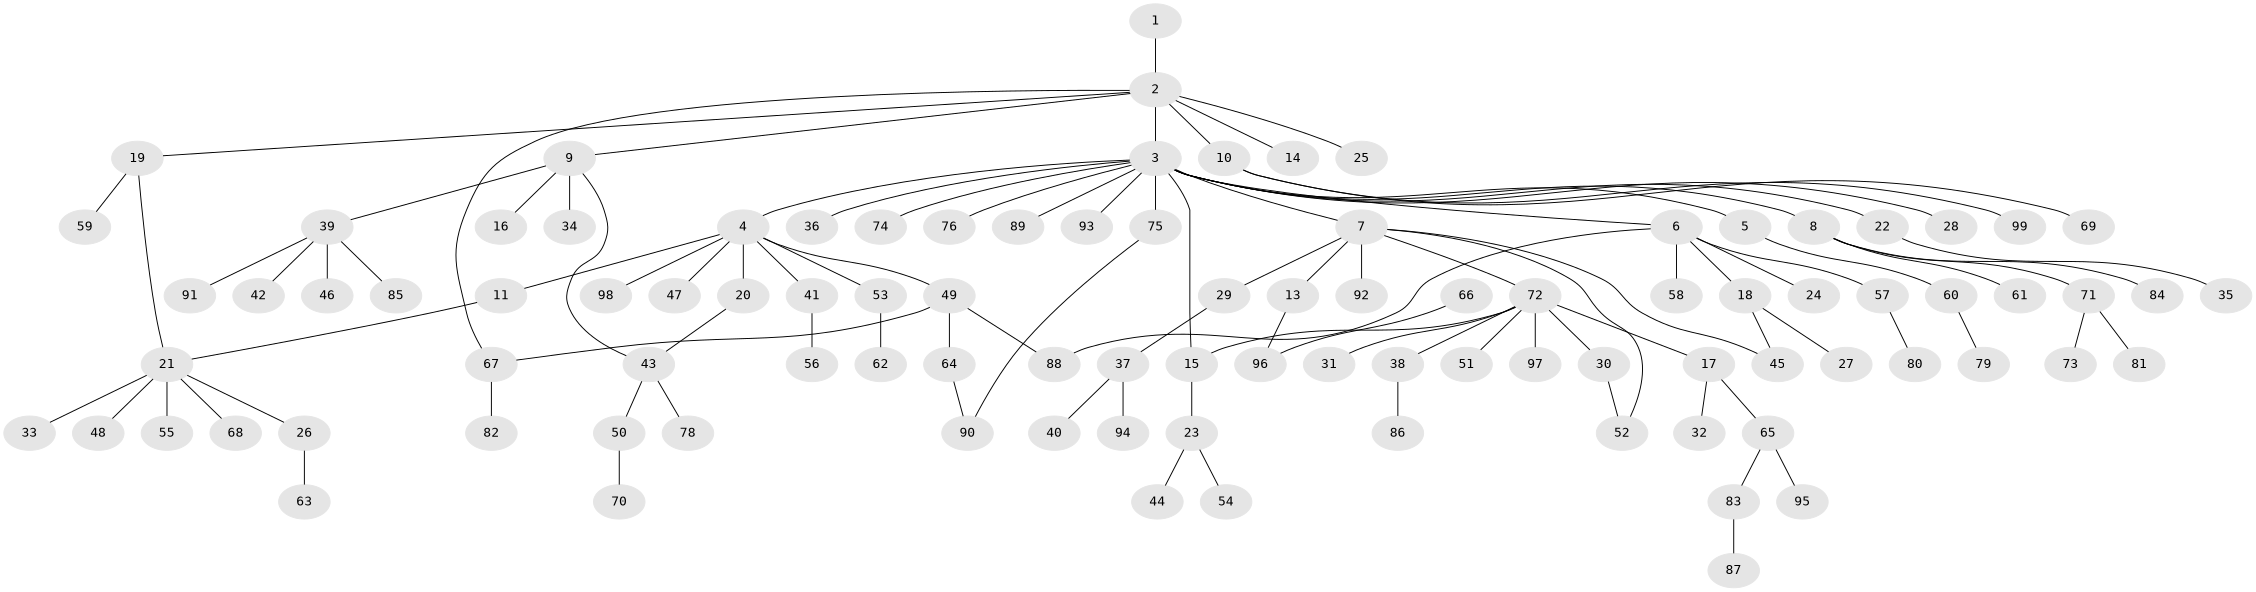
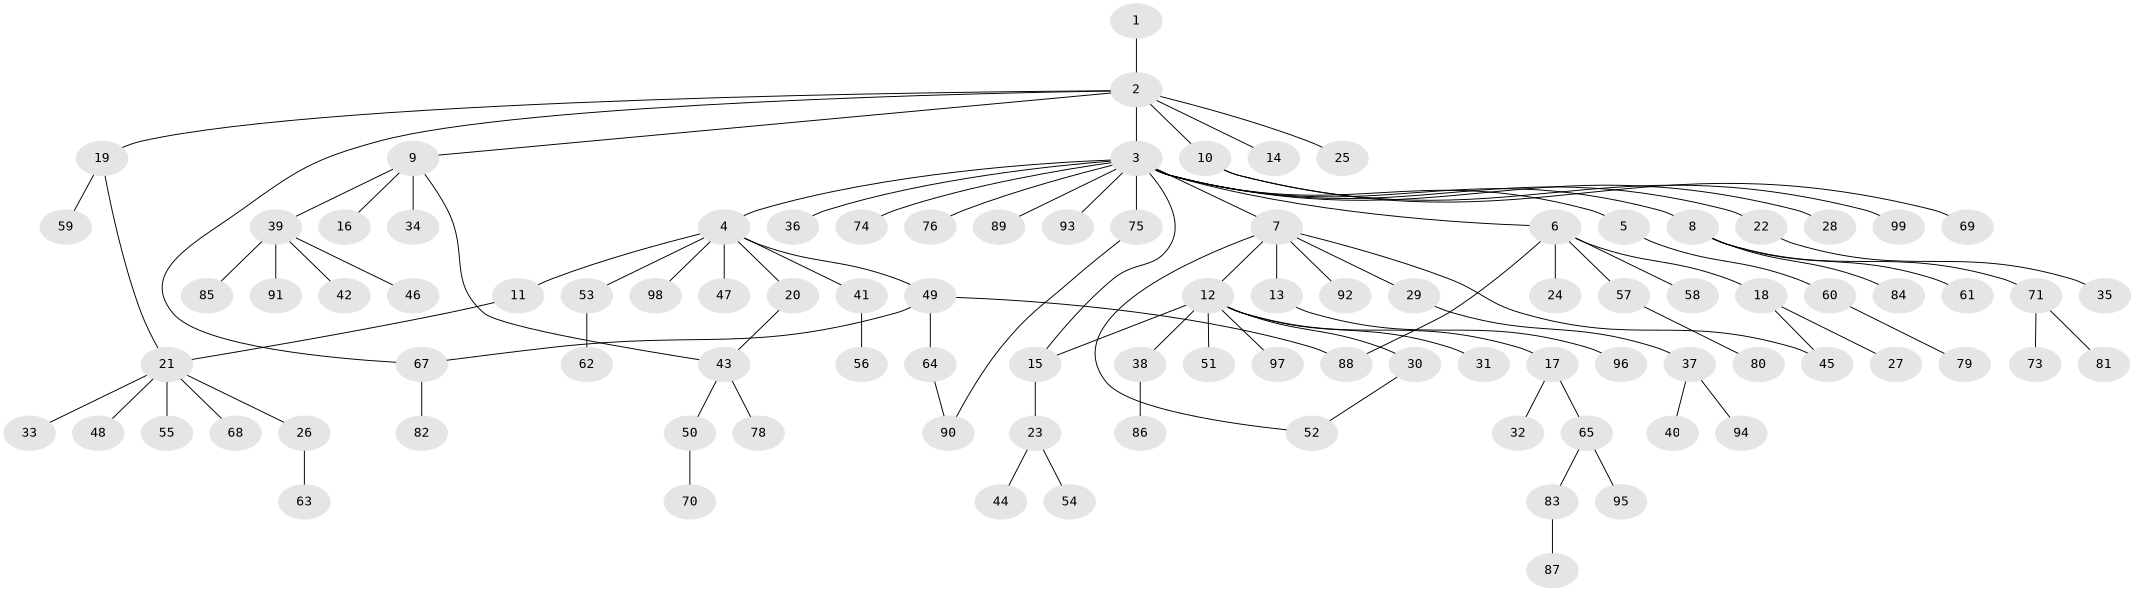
node "66": removed
node "72": label "72" -> "12"
